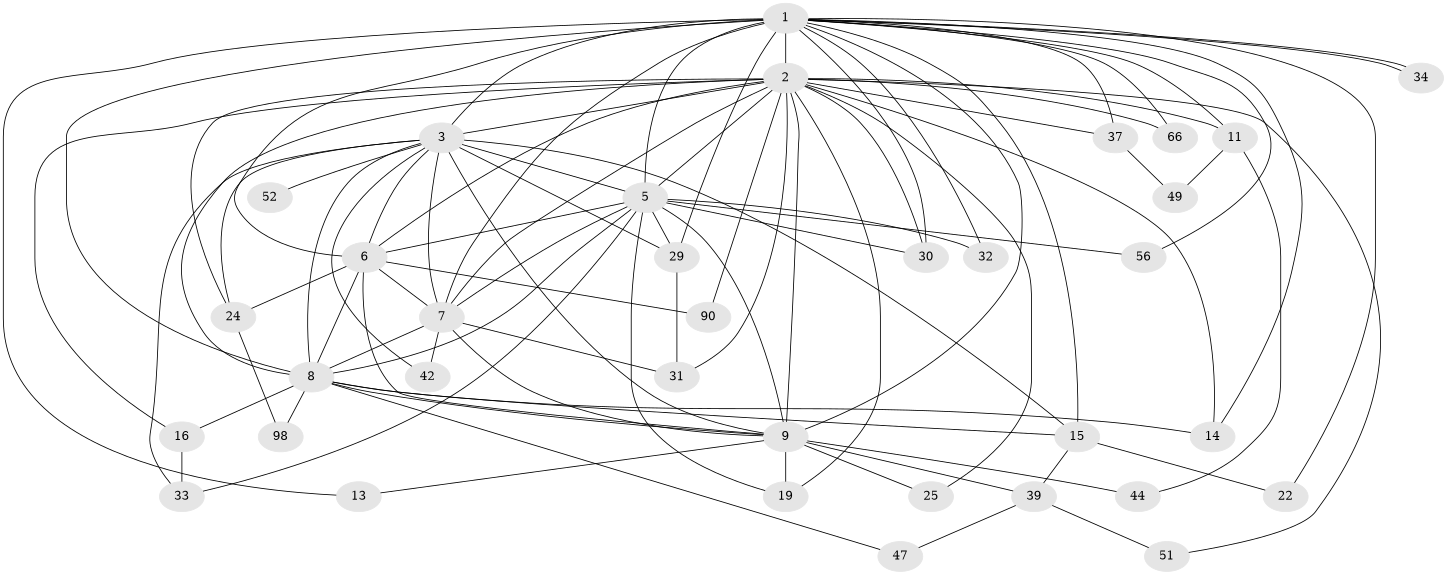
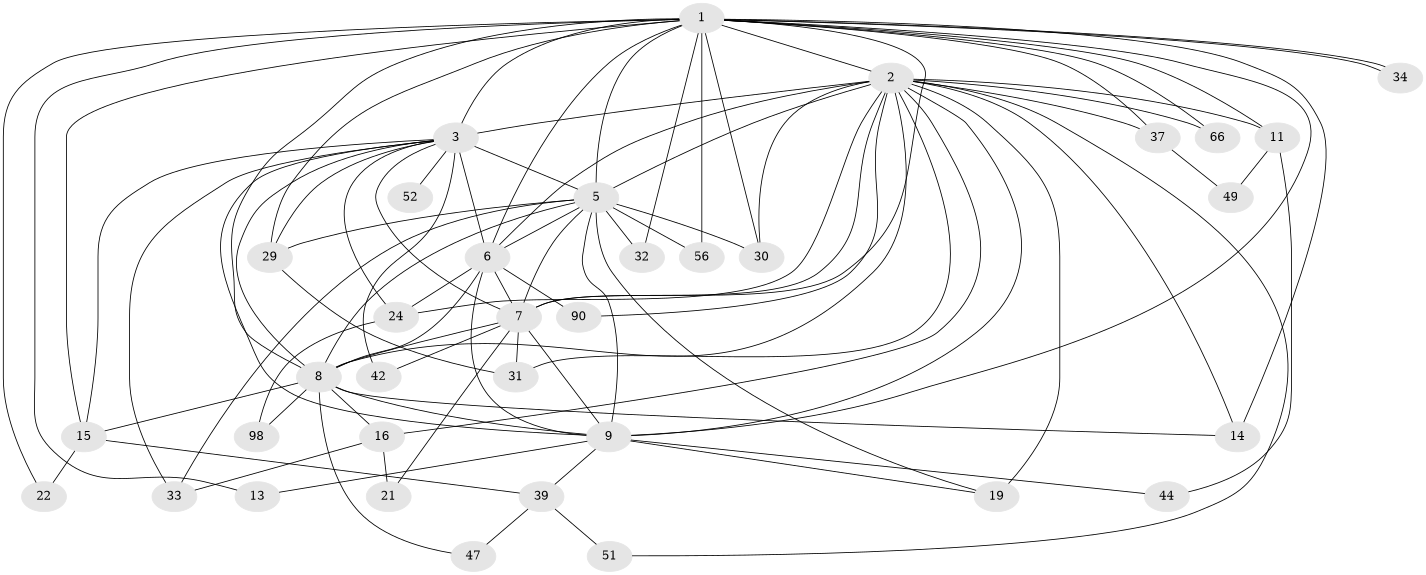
node "21": added
node "25": removed
